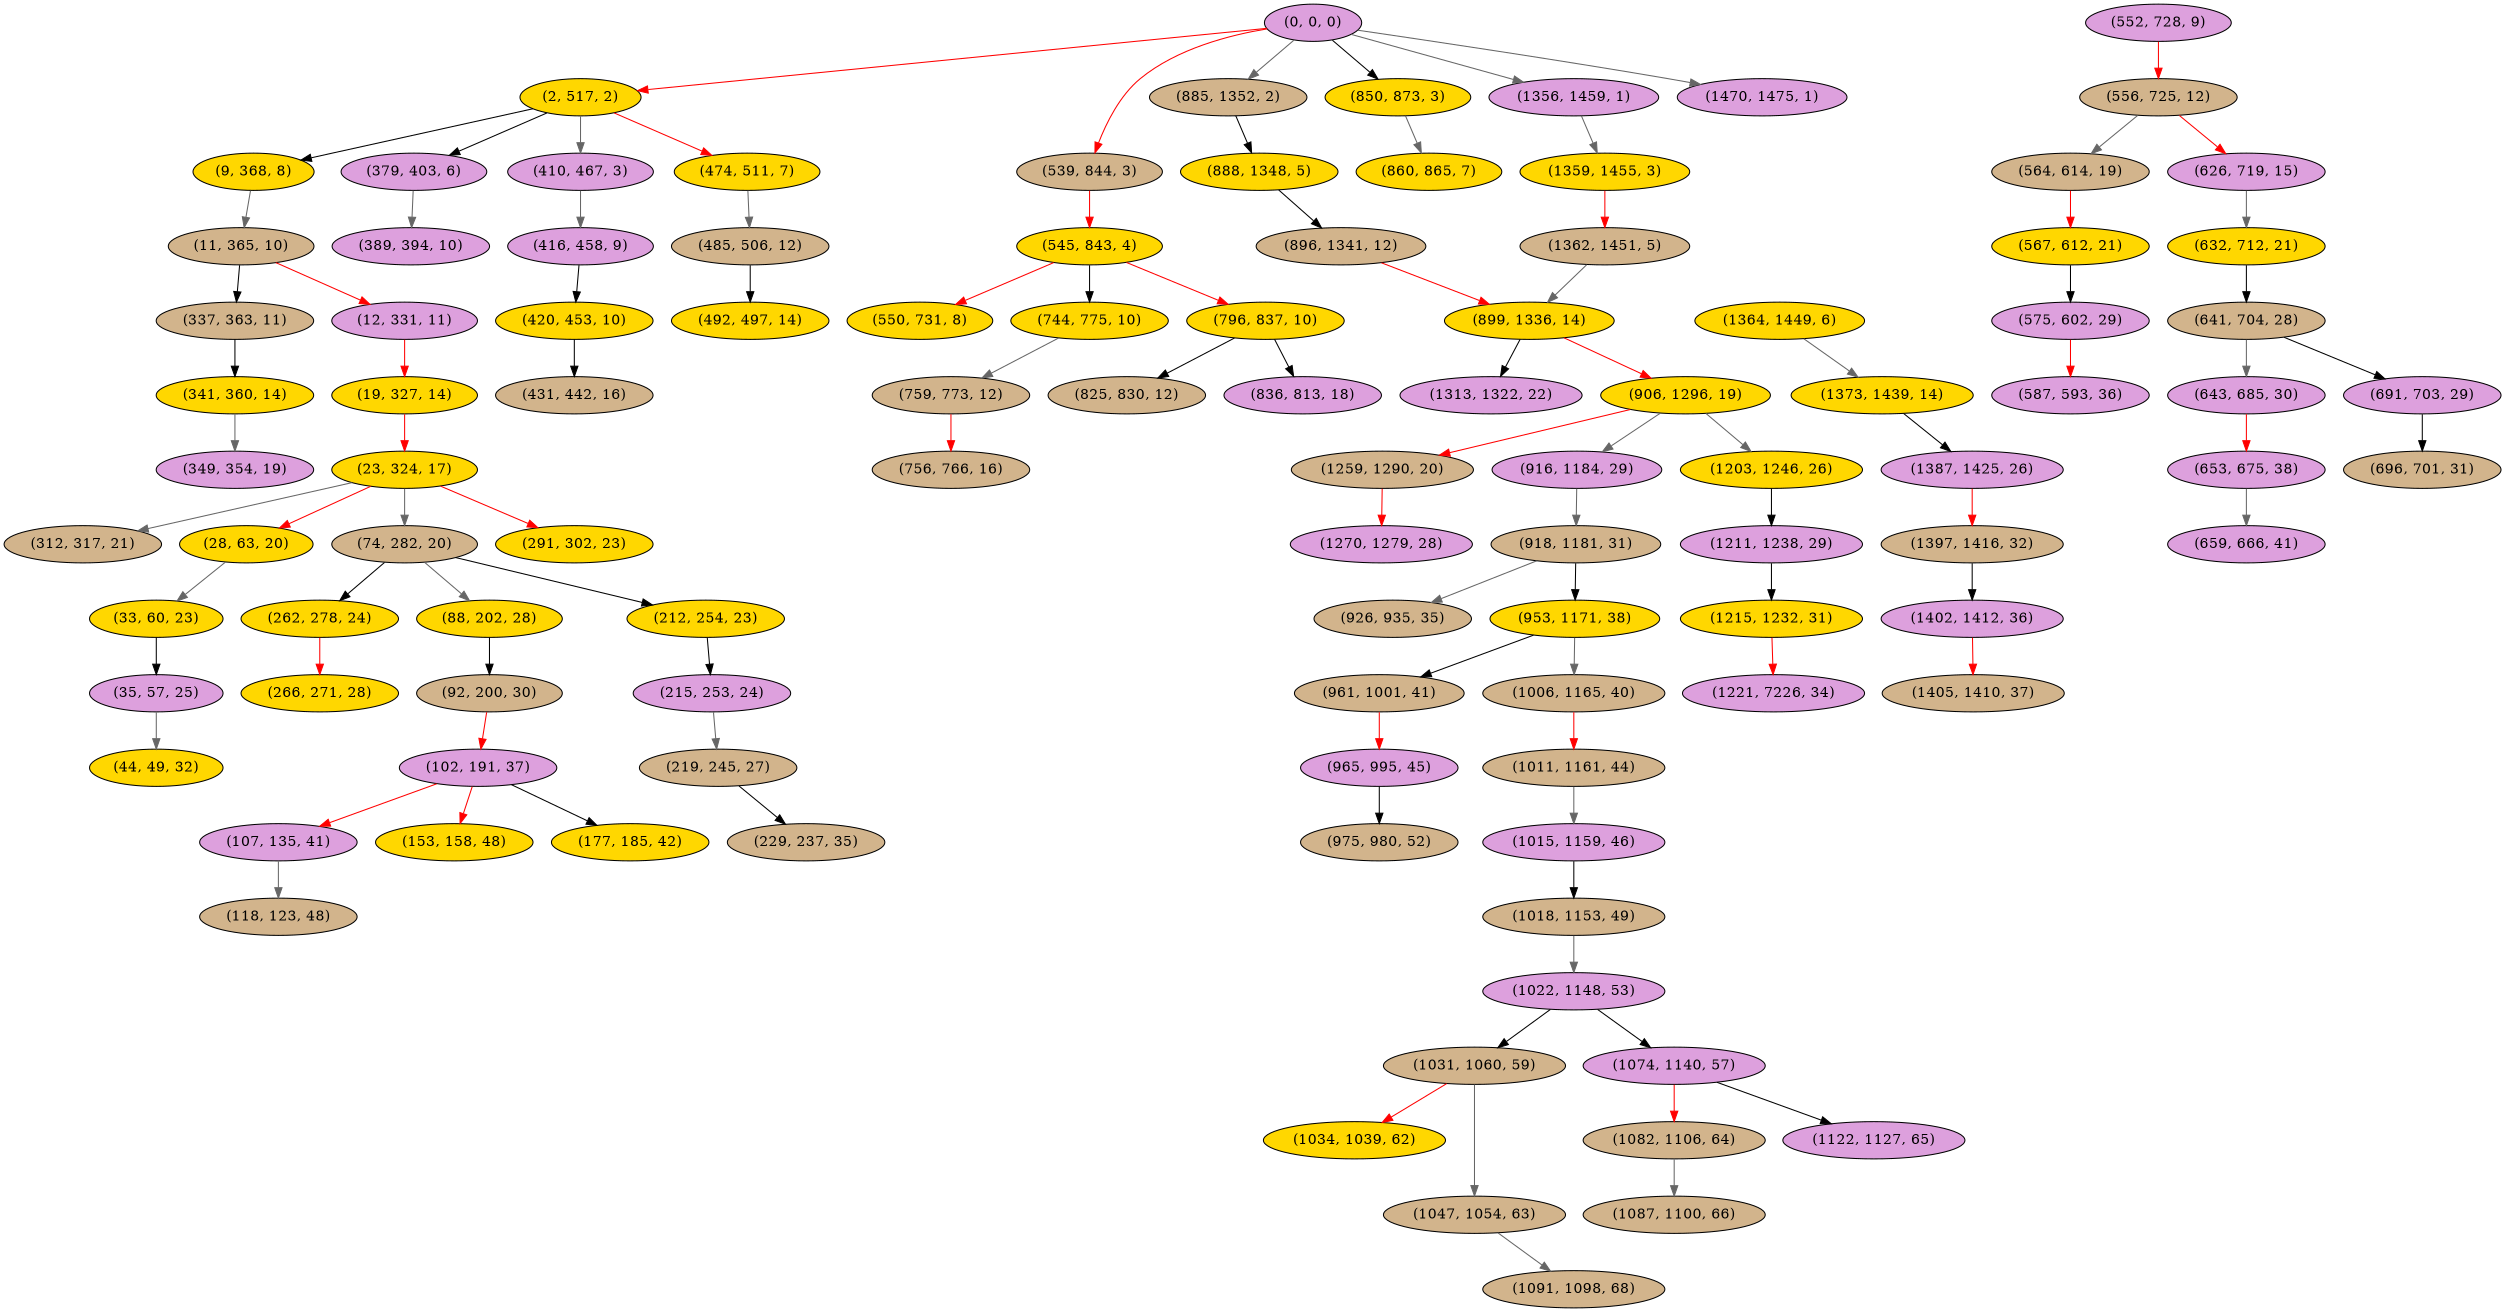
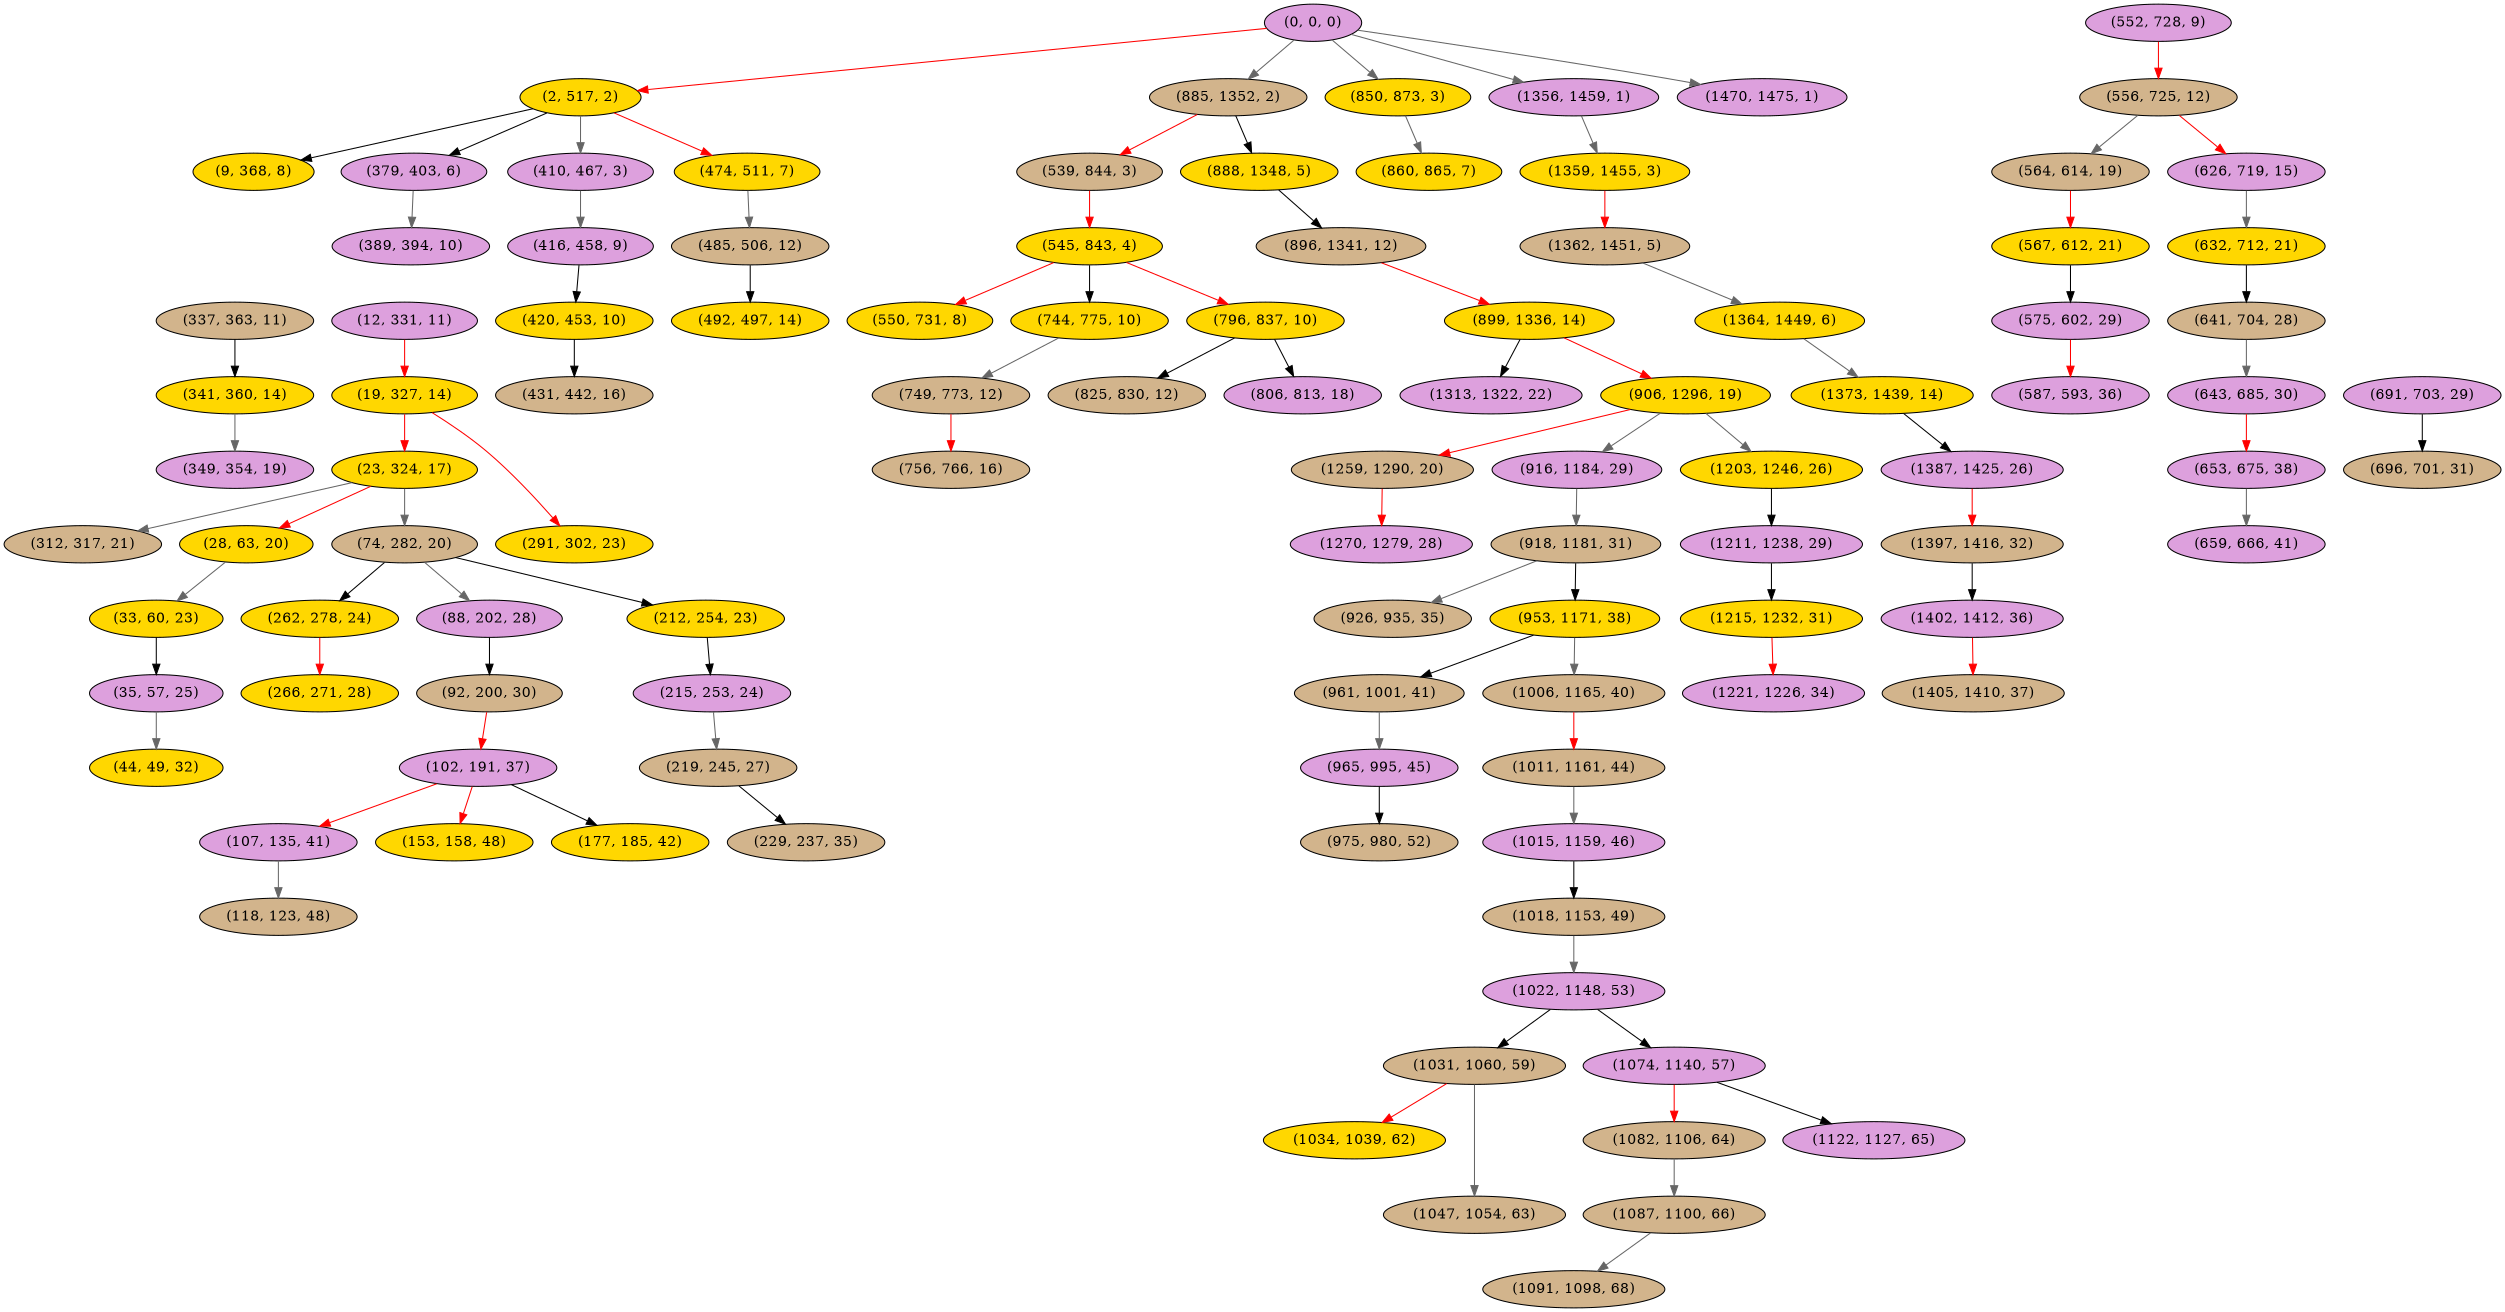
edge "(0, 0, 0)" -> "(850, 873, 3)": color black -> gray40
edge "(0, 0, 0)" -> "(539, 844, 3)": now "(885, 1352, 2)" -> "(539, 844, 3)"
node "(11, 365, 10)": removed
edge "(1362, 1451, 5)" -> "(899, 1336, 14)": now "(1362, 1451, 5)" -> "(1364, 1449, 6)"
edge "(641, 704, 28)" -> "(691, 703, 29)": removed
node "(759, 773, 12)": label "(759, 773, 12)" -> "(749, 773, 12)"
node "(836, 813, 18)": label "(836, 813, 18)" -> "(806, 813, 18)"
edge "(23, 324, 17)" -> "(291, 302, 23)": now "(19, 327, 14)" -> "(291, 302, 23)"
node "(88, 202, 28)": fillcolor gold -> plum
node "(1221, 7226, 34)": label "(1221, 7226, 34)" -> "(1221, 1226, 34)"
edge "(961, 1001, 41)" -> "(965, 995, 45)": color red -> gray40
edge "(1047, 1054, 63)" -> "(1091, 1098, 68)": now "(1087, 1100, 66)" -> "(1091, 1098, 68)"
